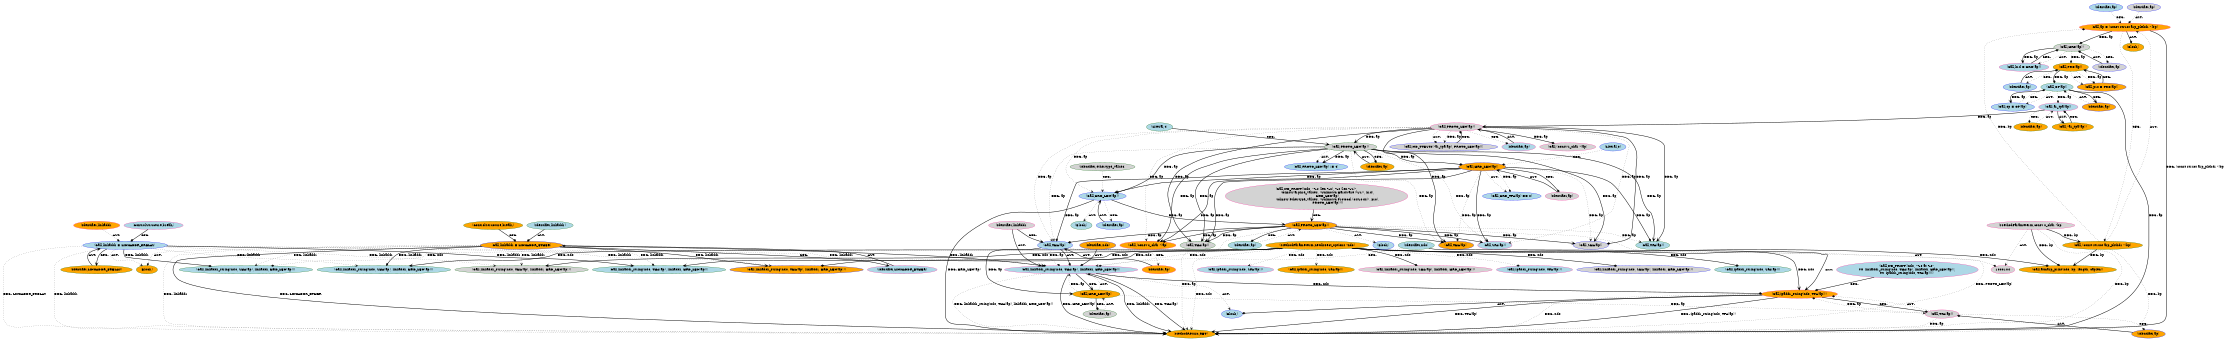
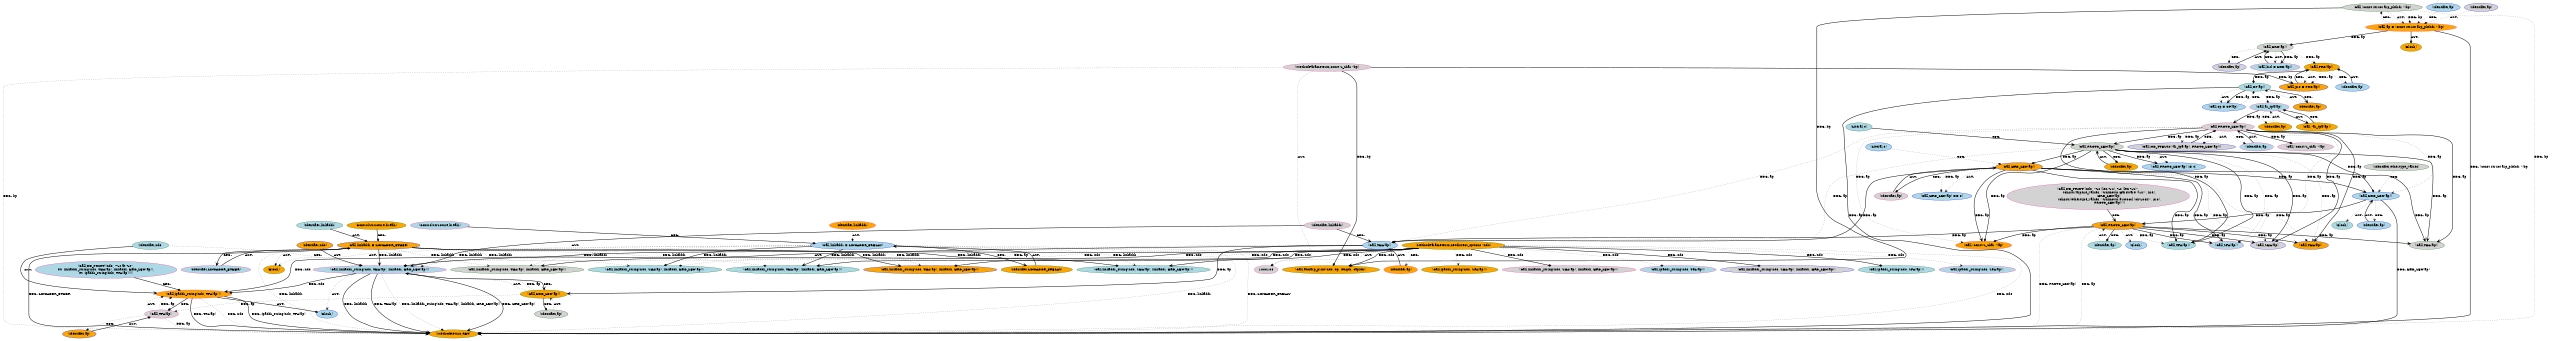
node "(Call,HRD_TPA(ap) == 0)": label "(Call,HRD_TPA(ap) == 0)" -> "(Call,HRD_LEN(ap) == 0)"
edge "(MethodParameterIn,const u_char *bp)" -> "(Call,(const struct arp_pkthdr *)bp)": now "(MethodParameterIn,const u_char *bp)" -> "(Call,pro = PRO(ap))"
node "(Call,(const struct arp_pkthdr *)bp)": fillcolor orange -> lightgrey
